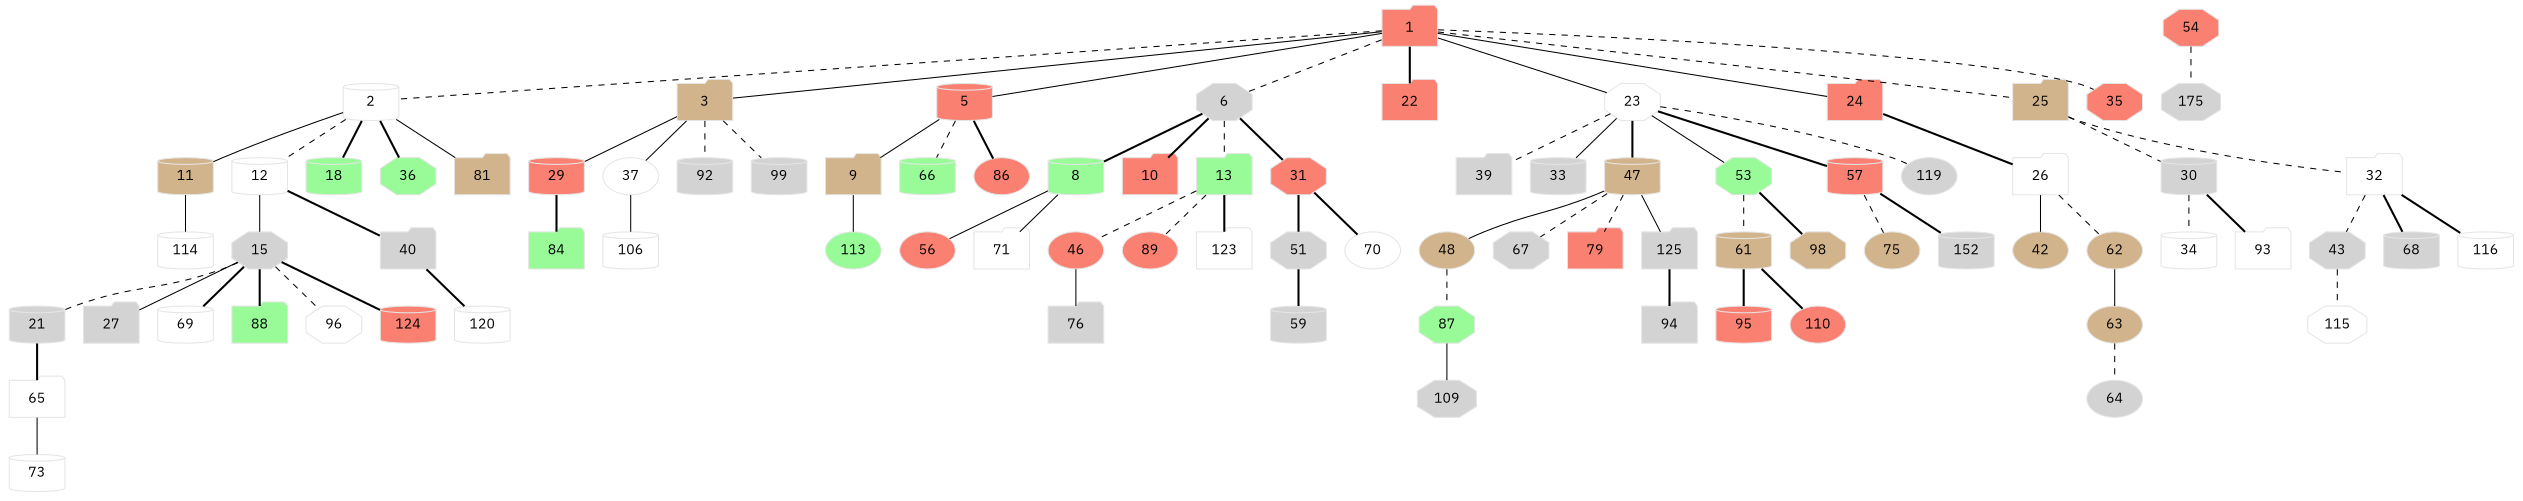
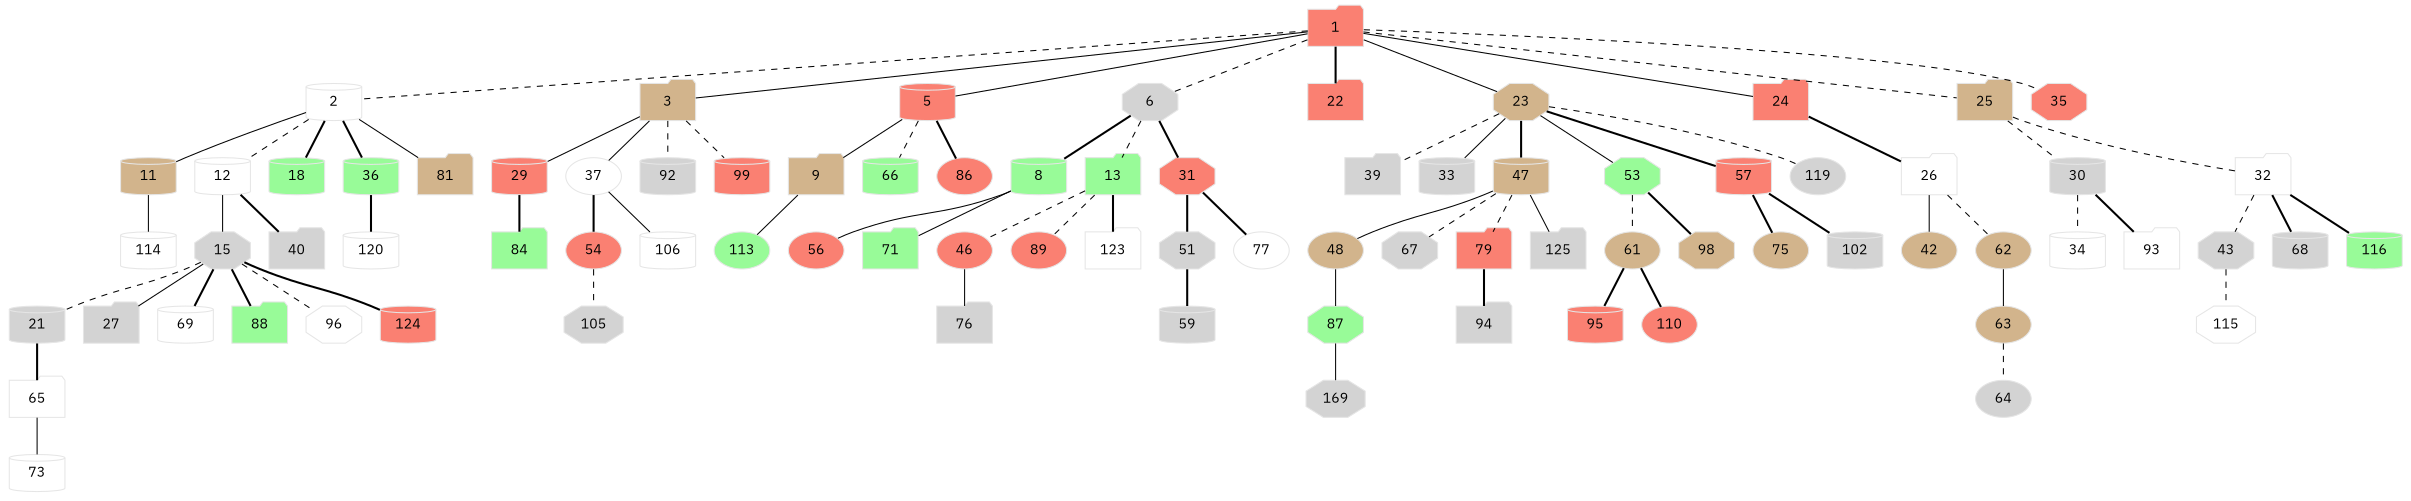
node "54": shape octagon -> ellipse
node "23": fillcolor white -> tan
node "175": label "175" -> "105"
node "36": shape octagon -> cylinder
node "99": fillcolor lightgrey -> salmon
node "10": removed
edge "37" -- "54": added
edge "57" -- "75": style dashed -> bold
node "71": fillcolor white -> palegreen
node "70": label "70" -> "77"
node "61": shape cylinder -> ellipse
node "152": label "152" -> "102"
node "116": fillcolor white -> palegreen
edge "40" -- "120": now "36" -- "120"
edge "48" -- "87": style dashed -> solid
edge "125" -- "94": now "79" -- "94"
node "109": label "109" -> "169"
